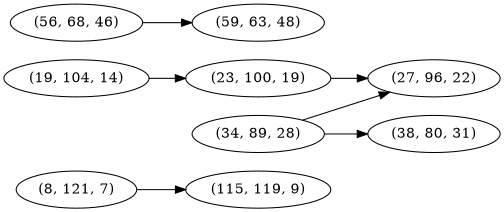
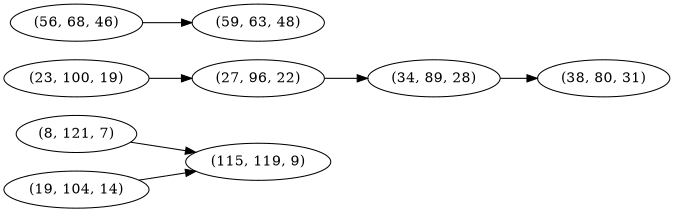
edge "(19, 104, 14)" -> "(23, 100, 19)": now "(19, 104, 14)" -> "(115, 119, 9)"
edge "(34, 89, 28)" -> "(27, 96, 22)": reversed
